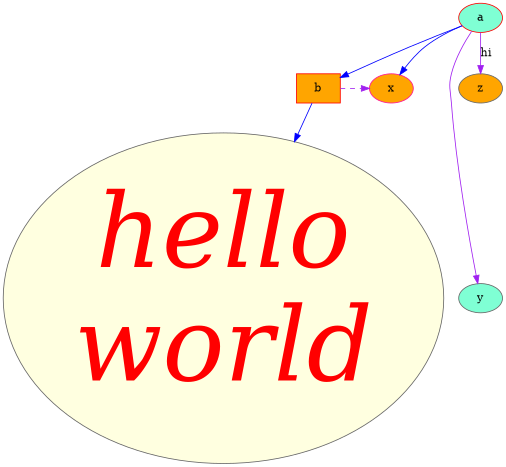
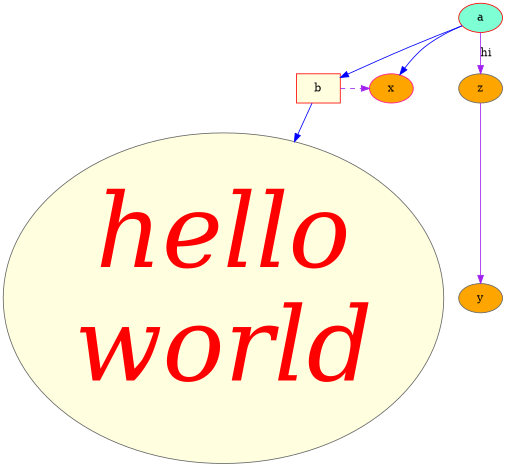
node "b": fillcolor orange -> lightyellow
edge "a" -> "y": now "z" -> "y"
node "y": fillcolor aquamarine -> orange
